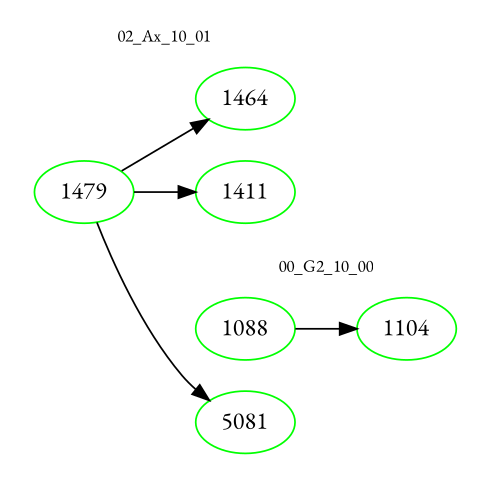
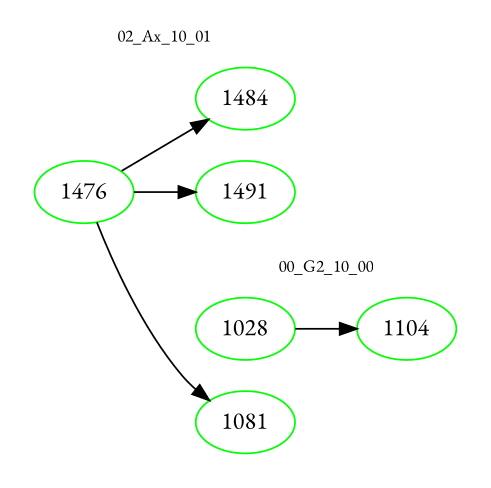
node "1464": label "1464" -> "1484"
node "1479": label "1479" -> "1476"
node "1411": label "1411" -> "1491"
node "1088": label "1088" -> "1028"
node "5081": label "5081" -> "1081"
